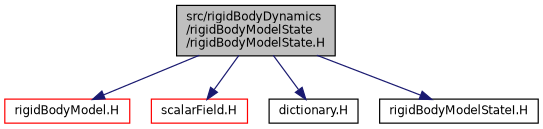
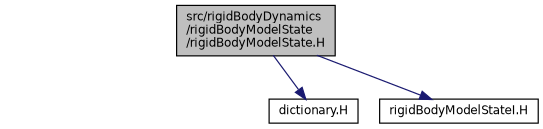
node "rigidBodyModel.H": removed
node "scalarField.H": removed
